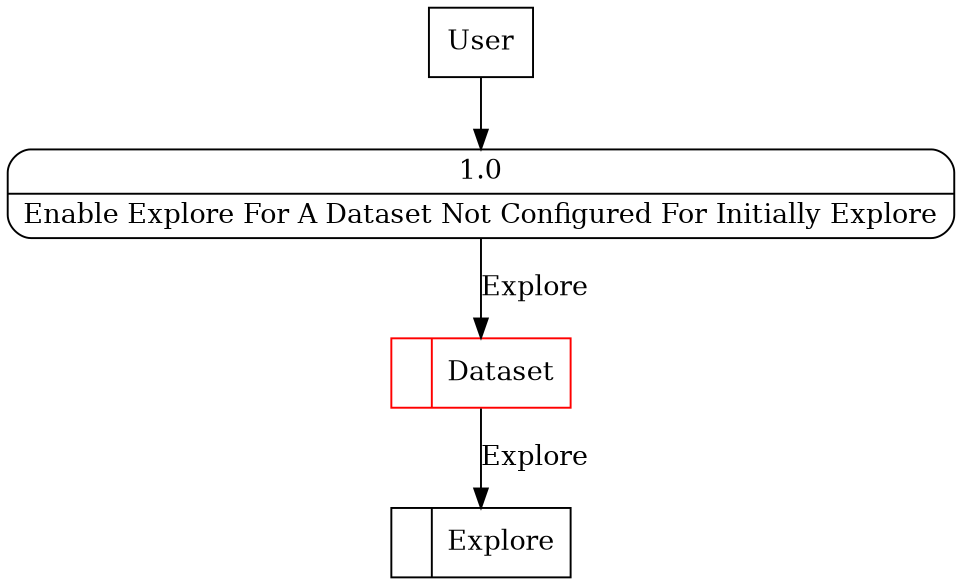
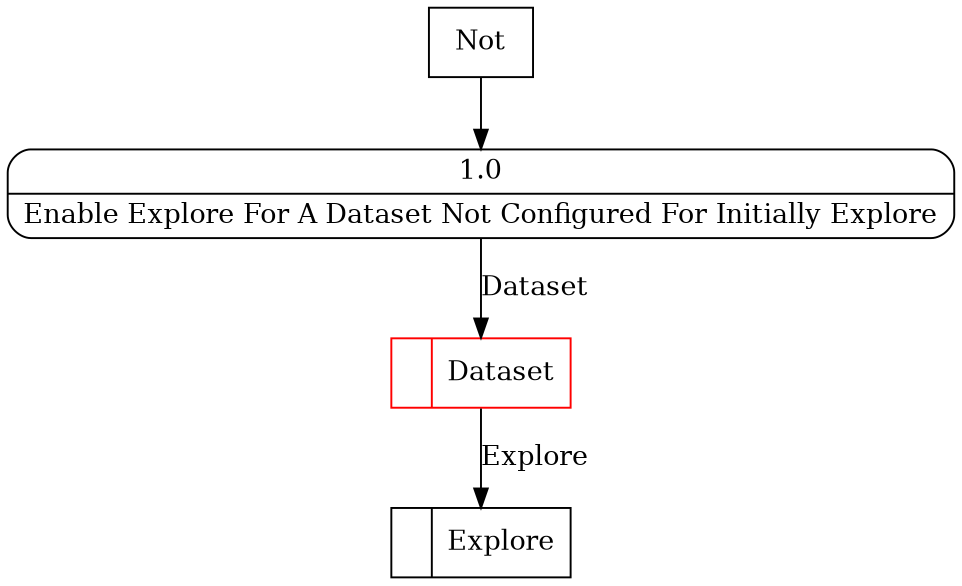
node "User": label "User" -> "Not"
edge "1.0" -> "Dataset": label "Explore" -> "Dataset"
